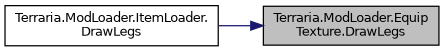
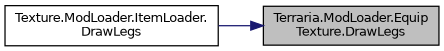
node "Terraria.ModLoader.ItemLoader. DrawLegs": label "Terraria.ModLoader.ItemLoader. DrawLegs" -> "Texture.ModLoader.ItemLoader. DrawLegs"
